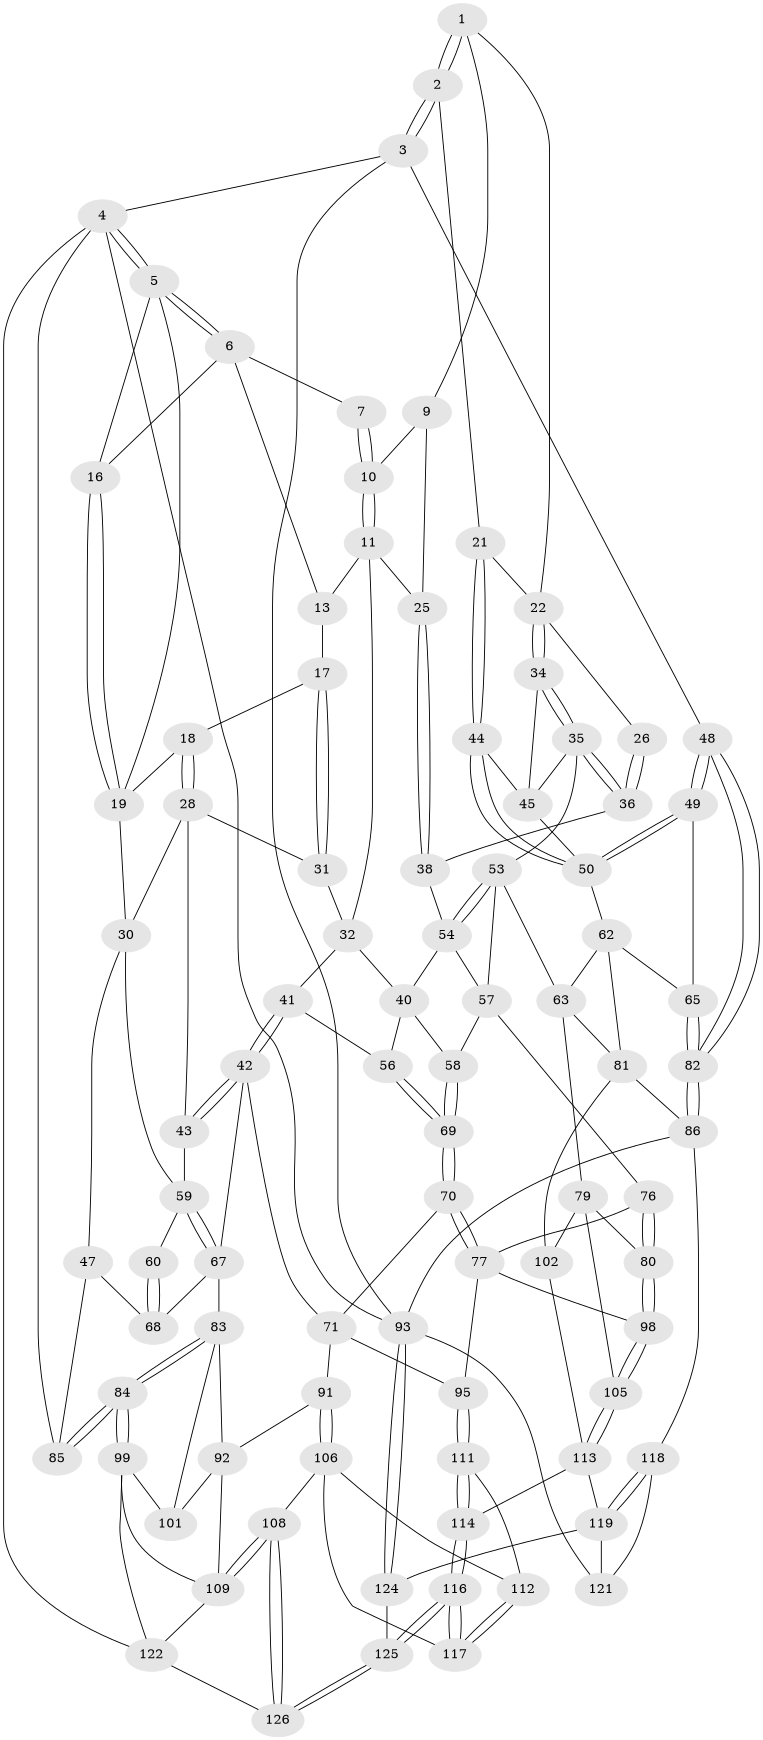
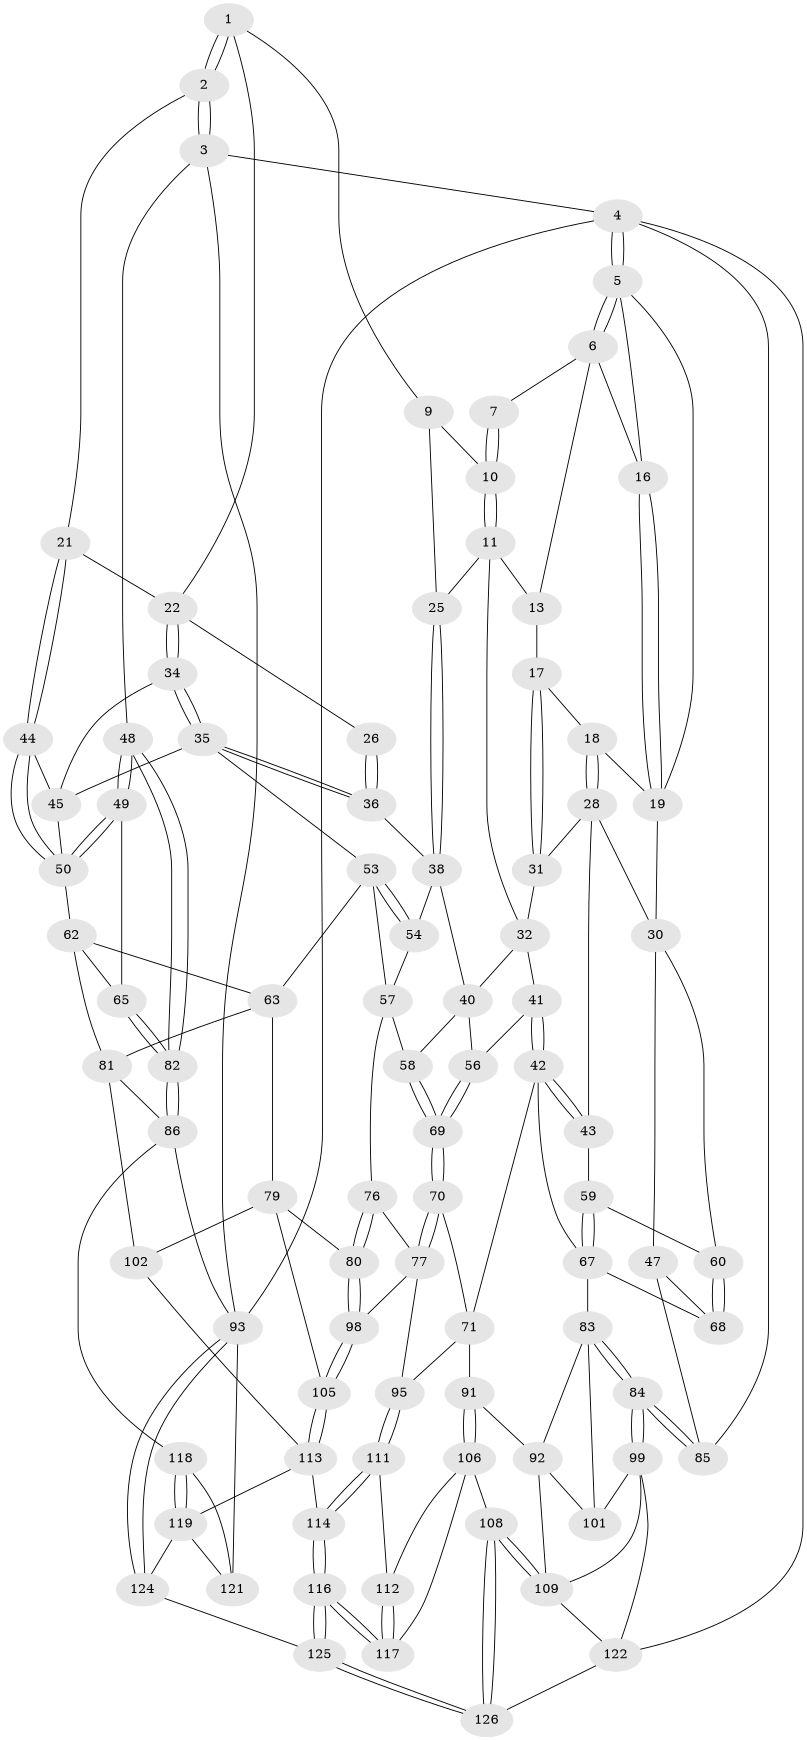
edge "54" -- "40": now "38" -- "40"
edge "30" -- "59": now "30" -- "60"
